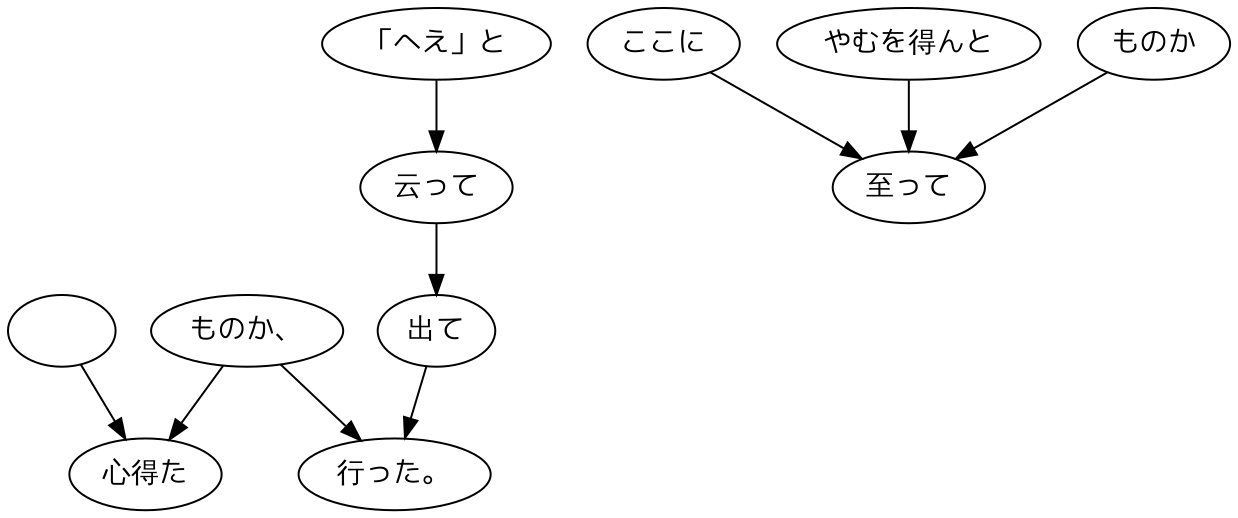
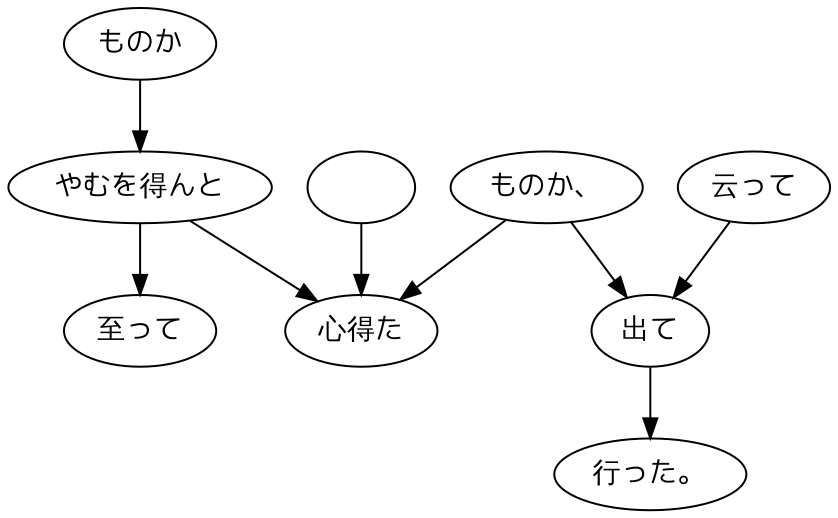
node "「へえ」と": removed
node "ここに": removed
edge "ものか" -> "至って": now "ものか" -> "やむを得んと"
edge "やむを得んと" -> "心得た": added
edge "ものか、" -> "行った。": now "ものか、" -> "出て"
